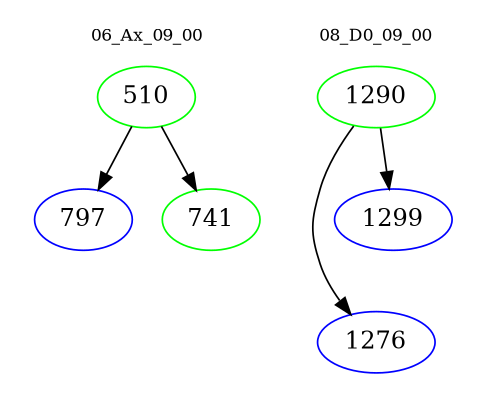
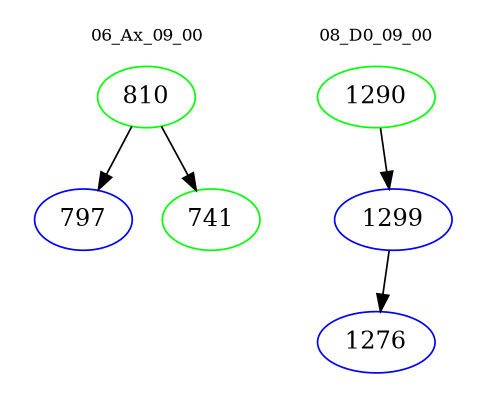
node "510": label "510" -> "810"
edge "1290" -> "1276": now "1299" -> "1276"
